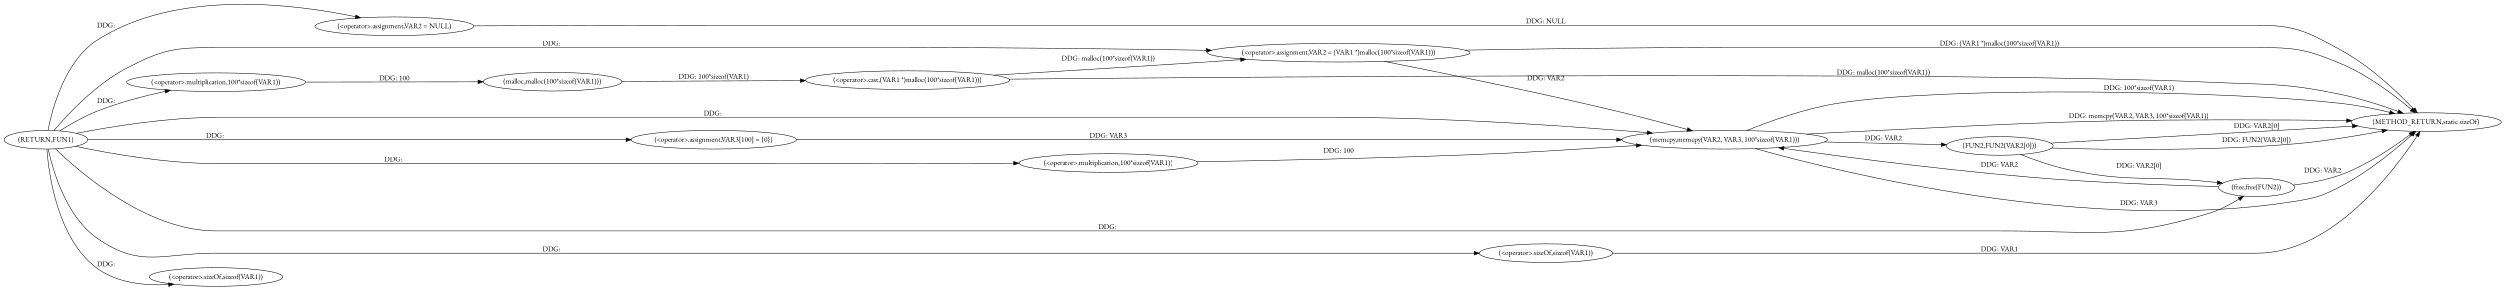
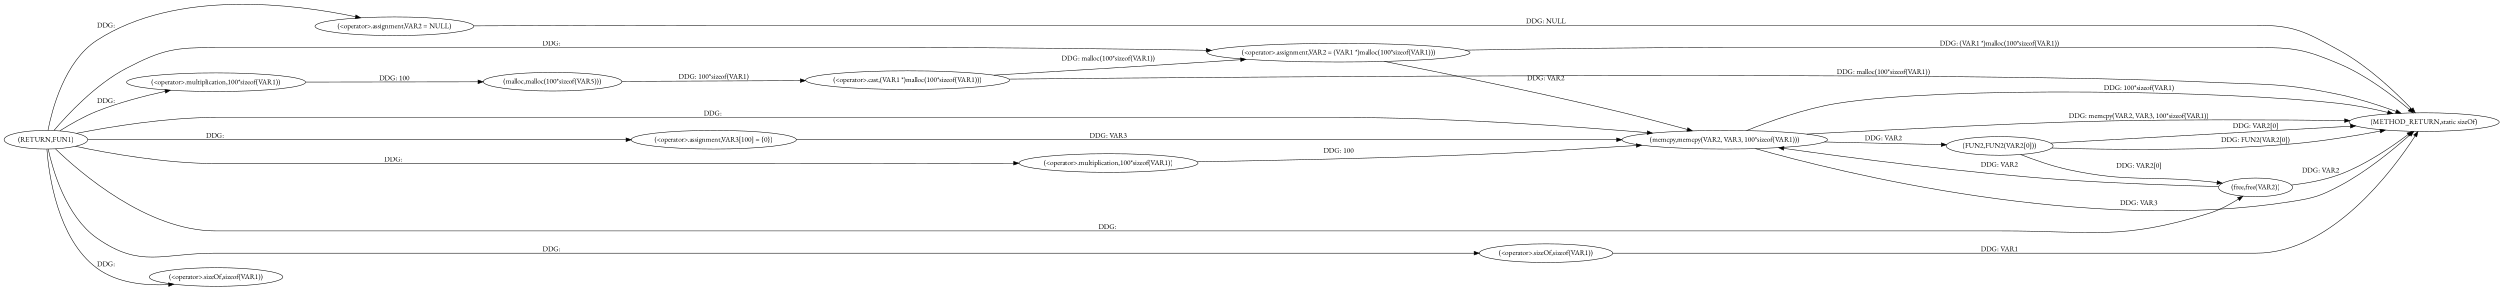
node "(malloc,malloc(100*sizeof(VAR1)))": label "(malloc,malloc(100*sizeof(VAR1)))" -> "(malloc,malloc(100*sizeof(VAR5)))"
node "(free,free(FUN2))": label "(free,free(FUN2))" -> "(free,free(VAR2))"
